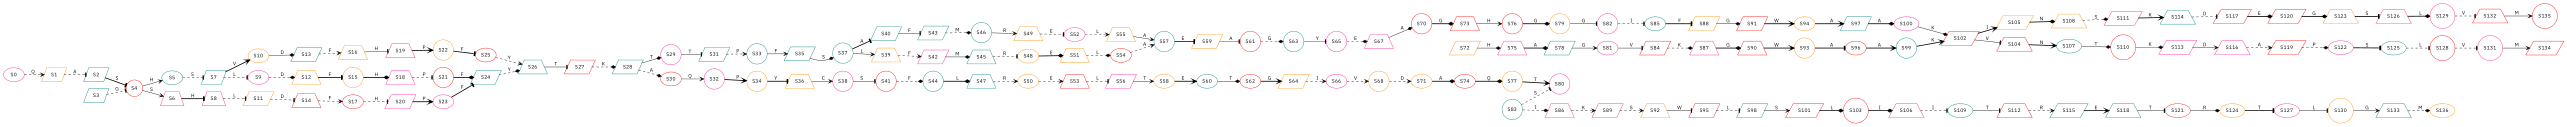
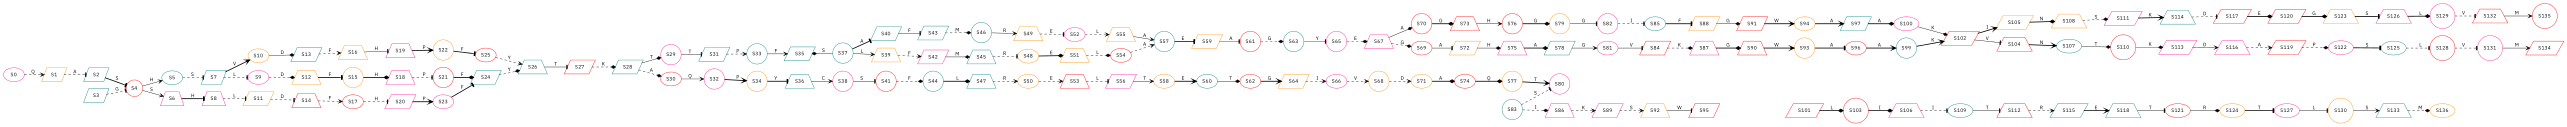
node "S69": added
edge "S35" -> "S37": reversed
node "S36": color darkorange -> teal
edge "S130" -> "S133": label "G" -> "S"
node "S98": removed
